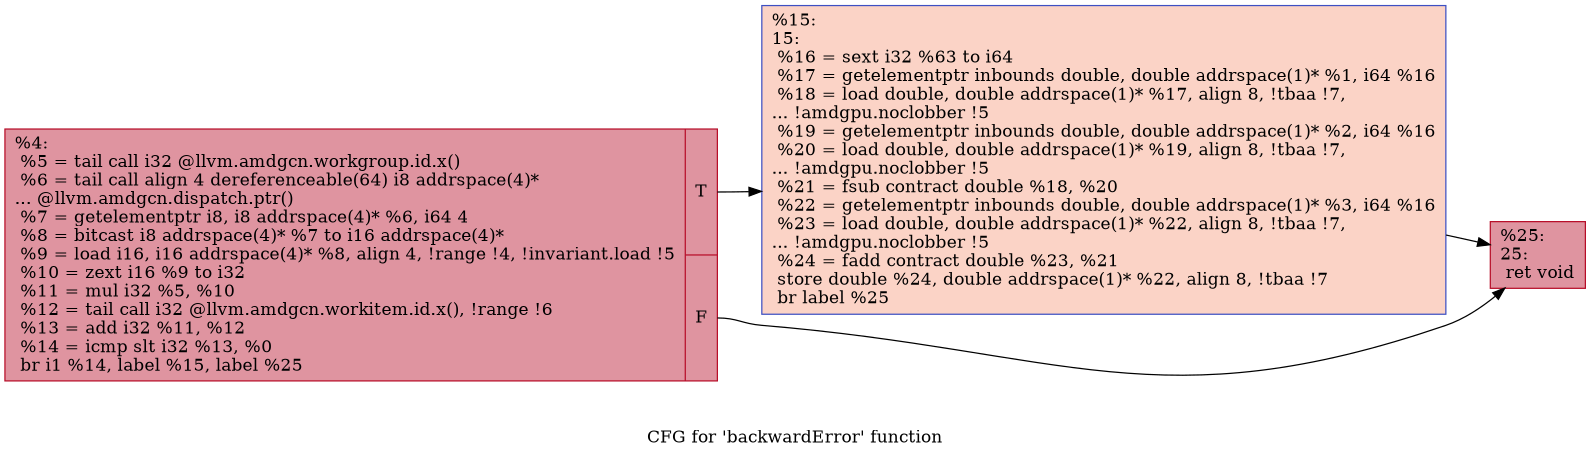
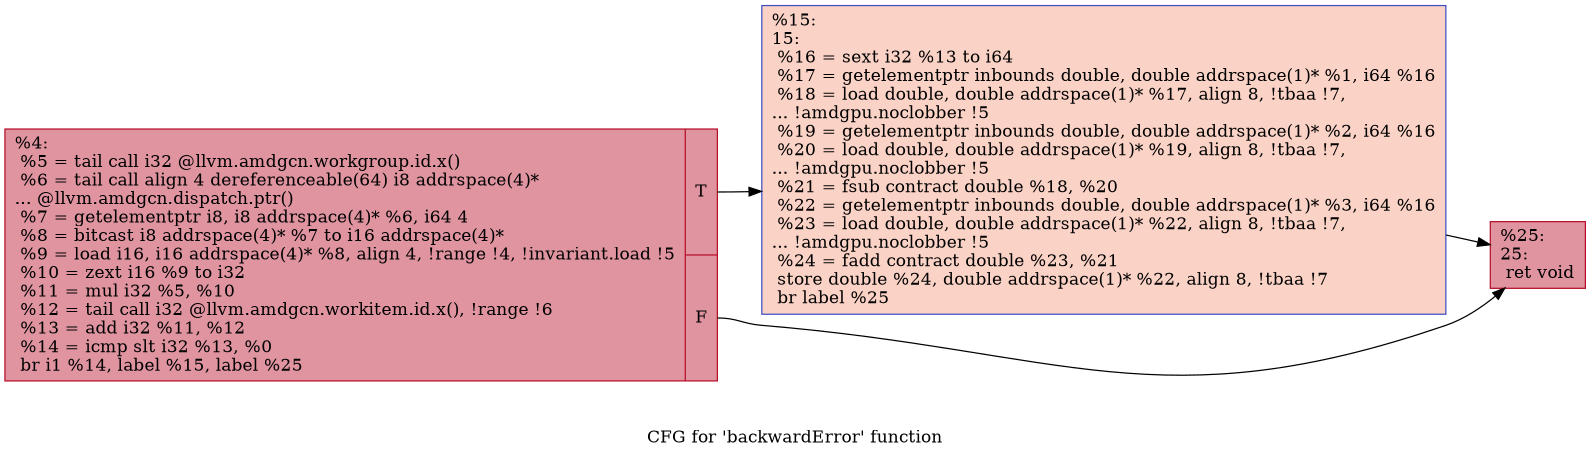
node "%15:": text "%16 = sext i32 %63 to i64" -> "%16 = sext i32 %13 to i64"
